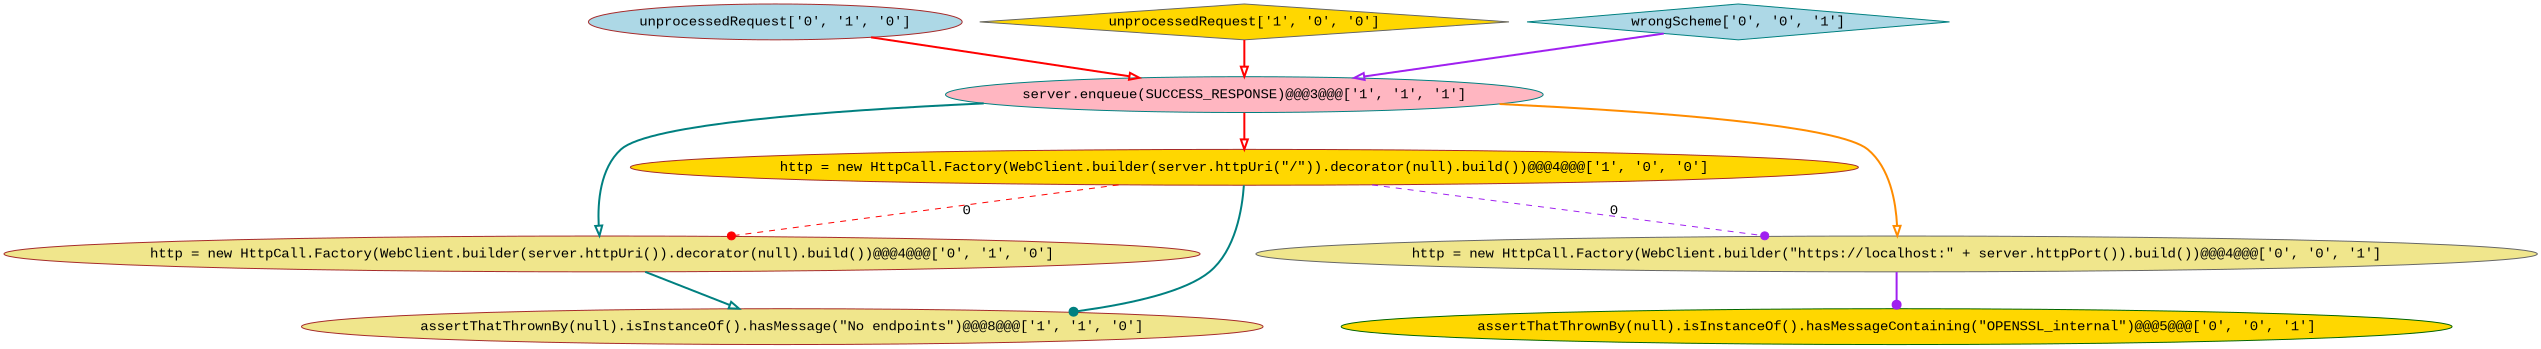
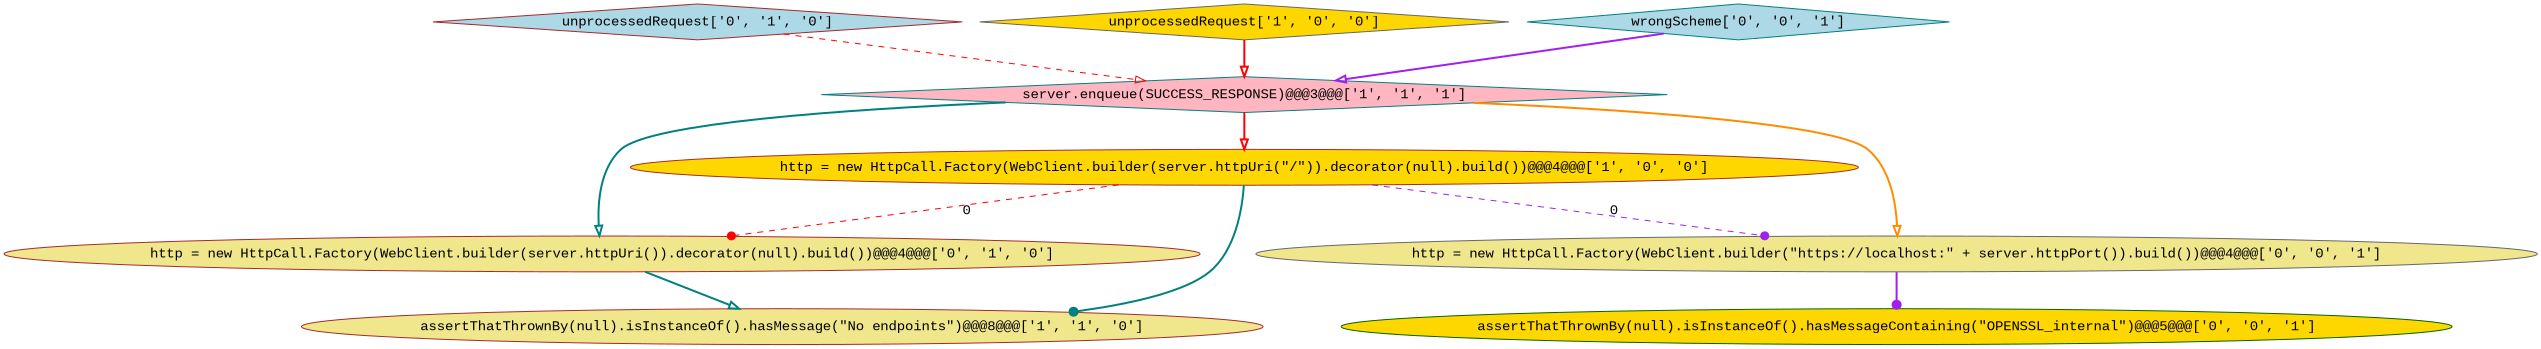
node "unprocessedRequest['0', '1', '0']": shape ellipse -> diamond
edge "unprocessedRequest['0', '1', '0']" -> "server.enqueue(SUCCESS_RESPONSE)@@@3@@@['1', '1', '1']": style bold -> dashed
node "server.enqueue(SUCCESS_RESPONSE)@@@3@@@['1', '1', '1']": shape ellipse -> diamond
